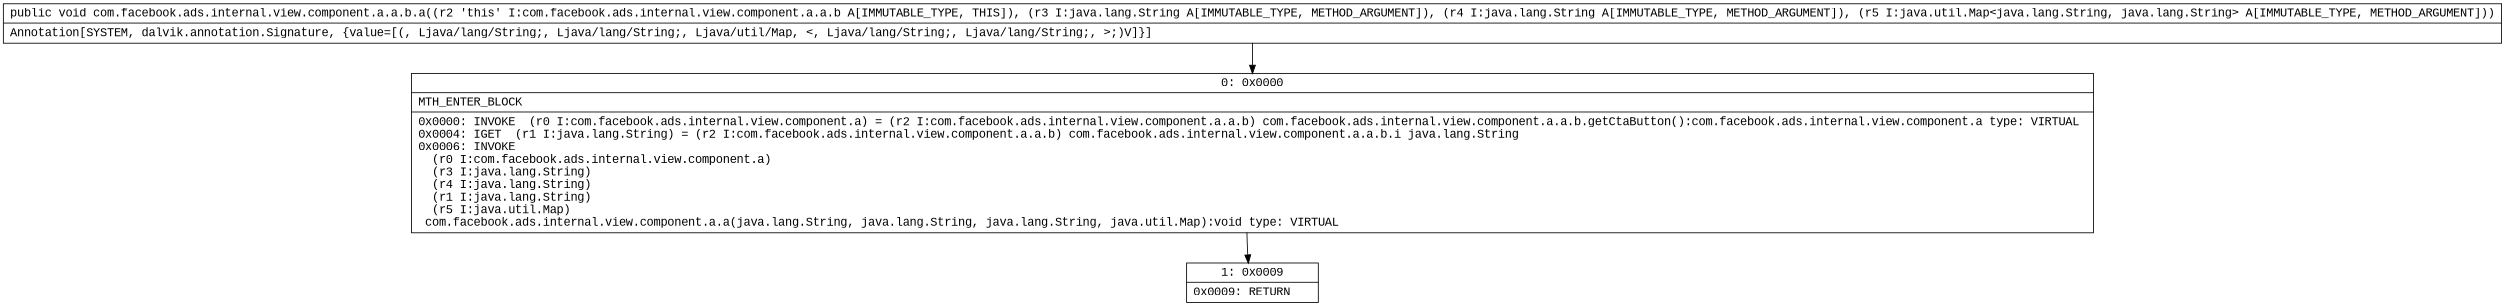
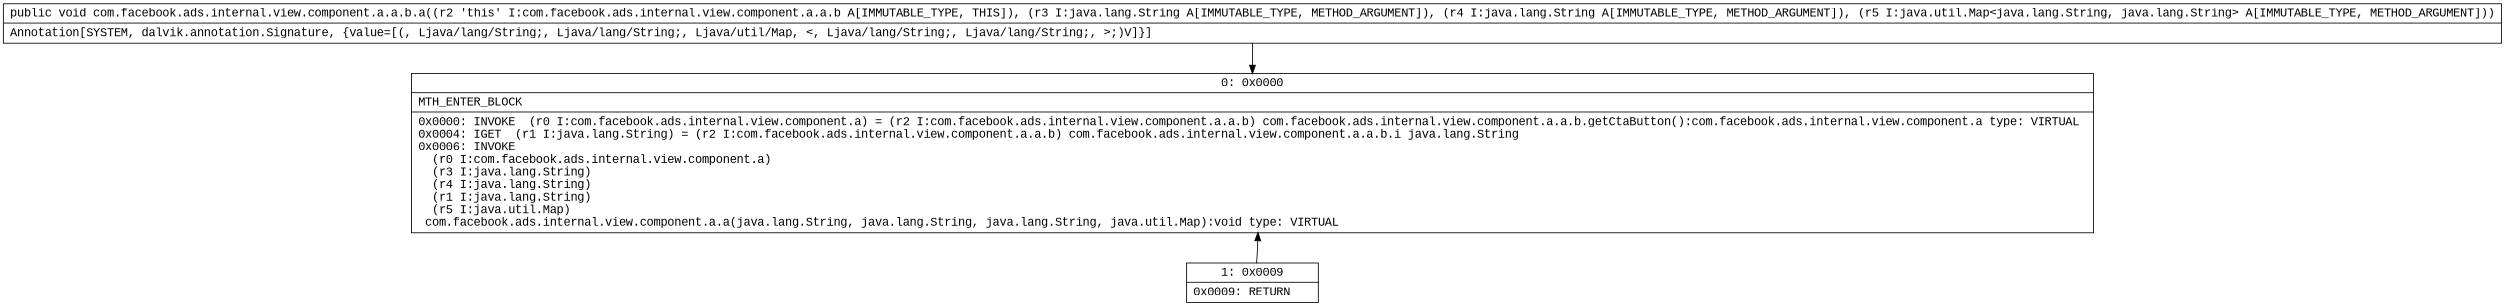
edge "0: 0x0000" -> "1: 0x0009": reversed
